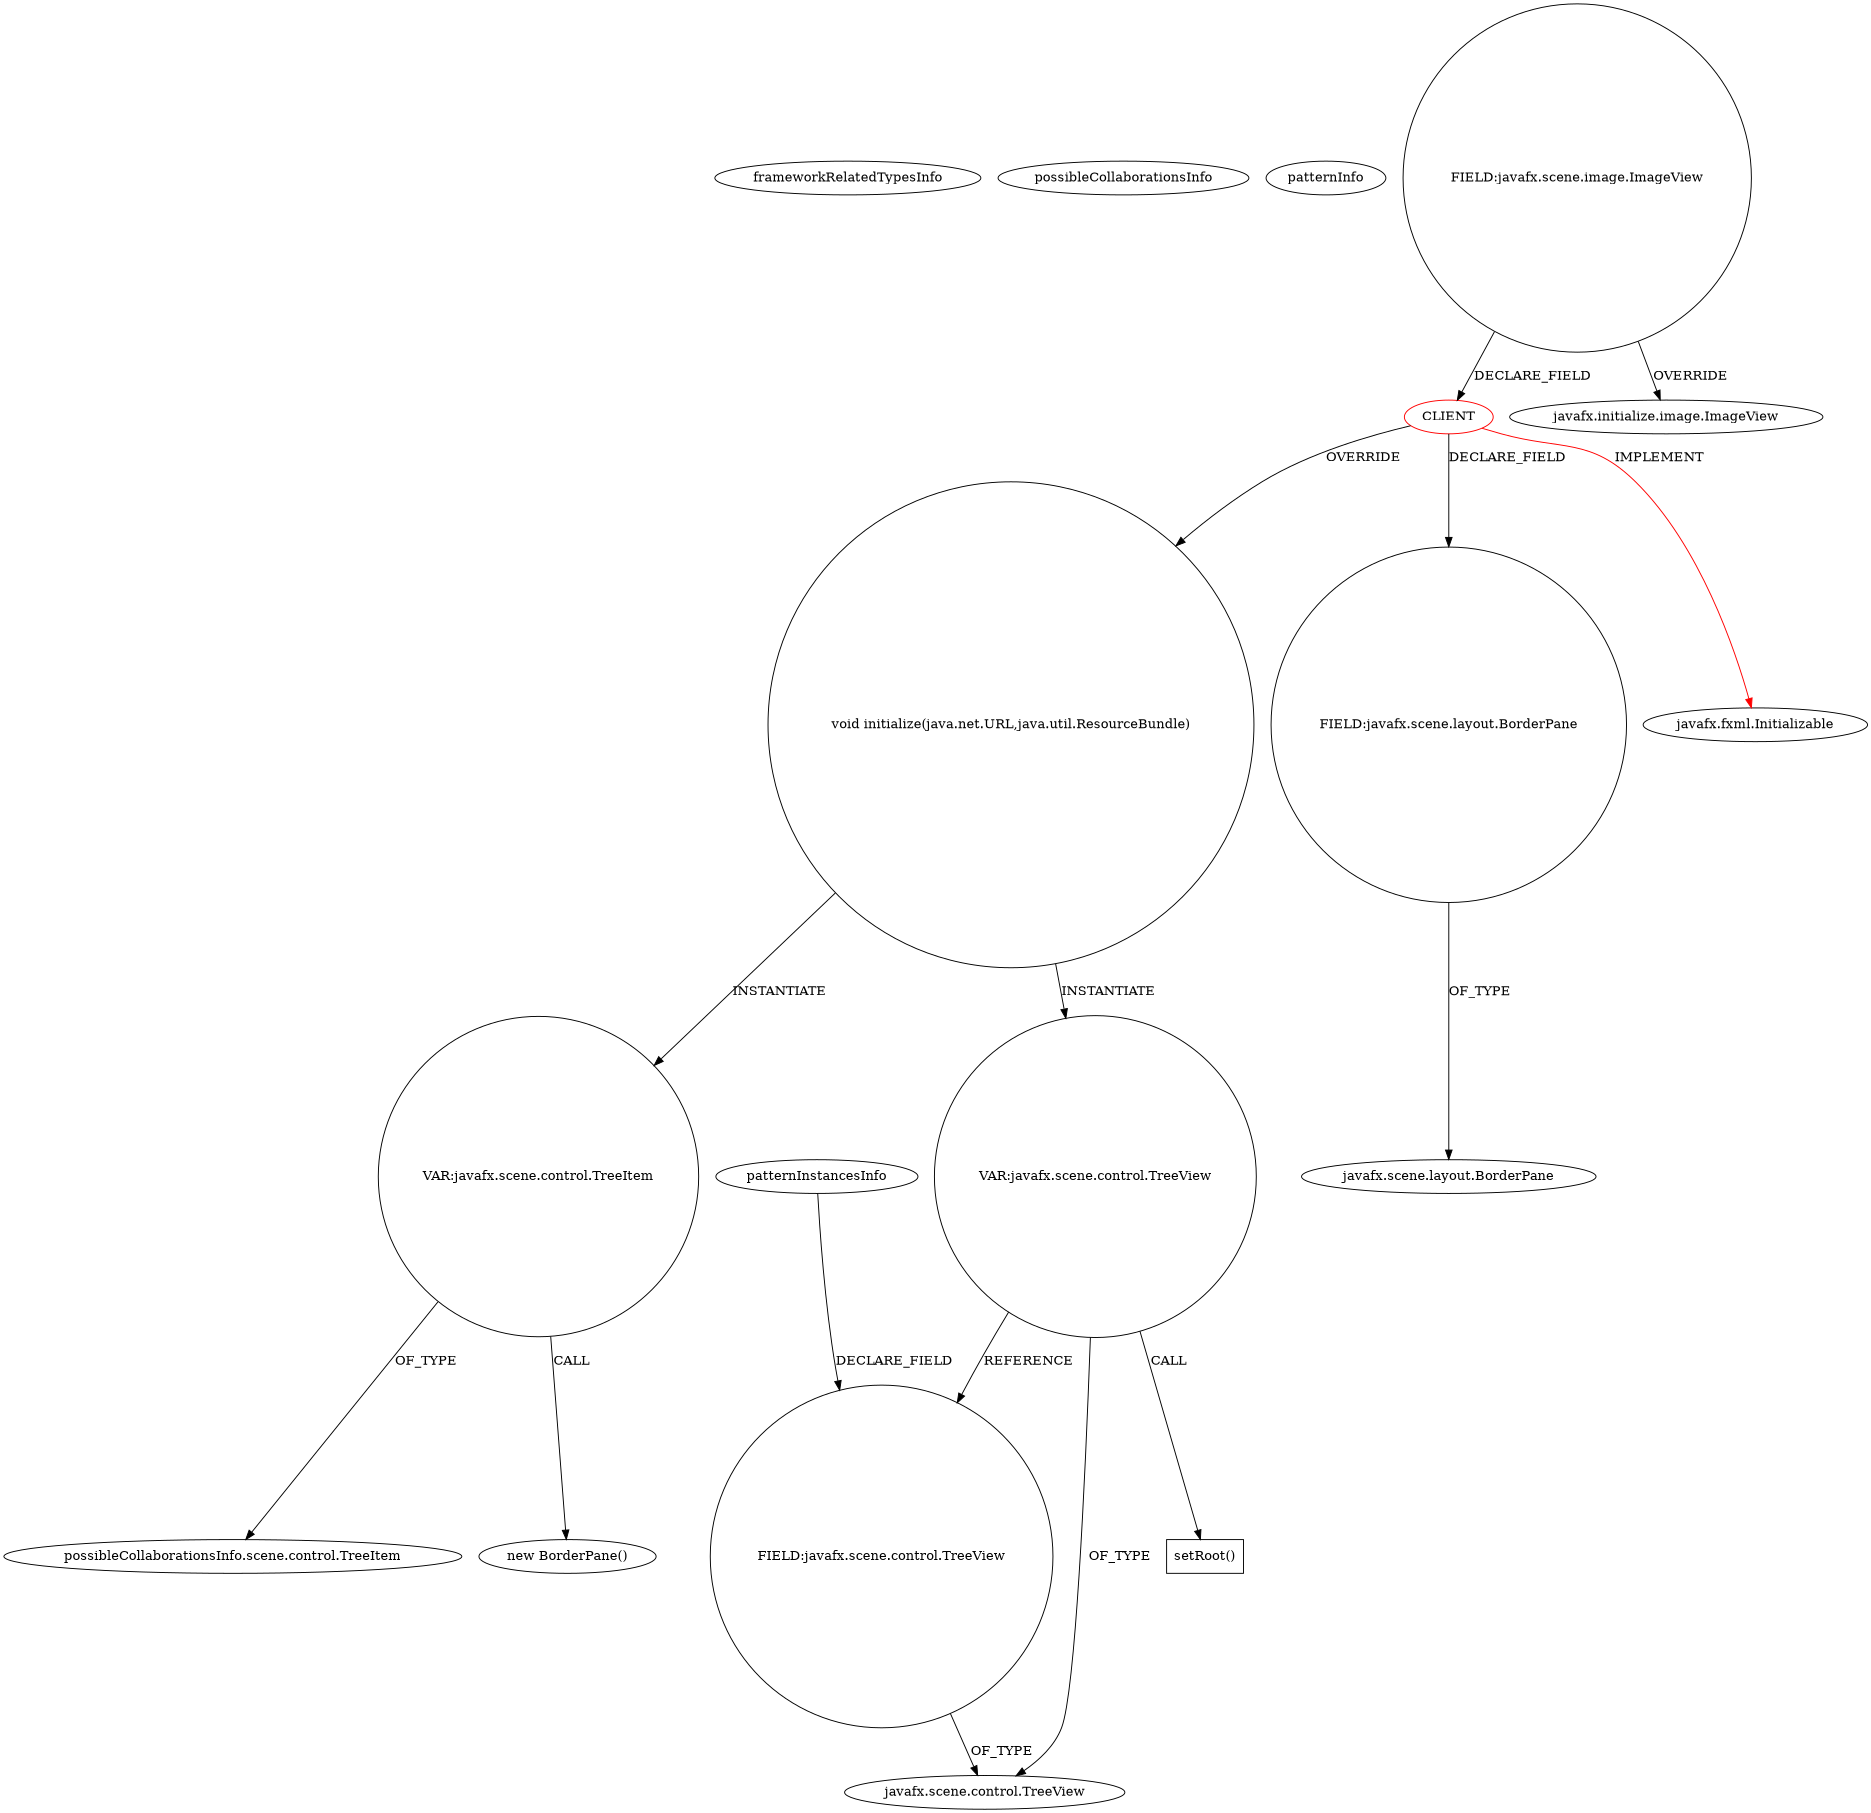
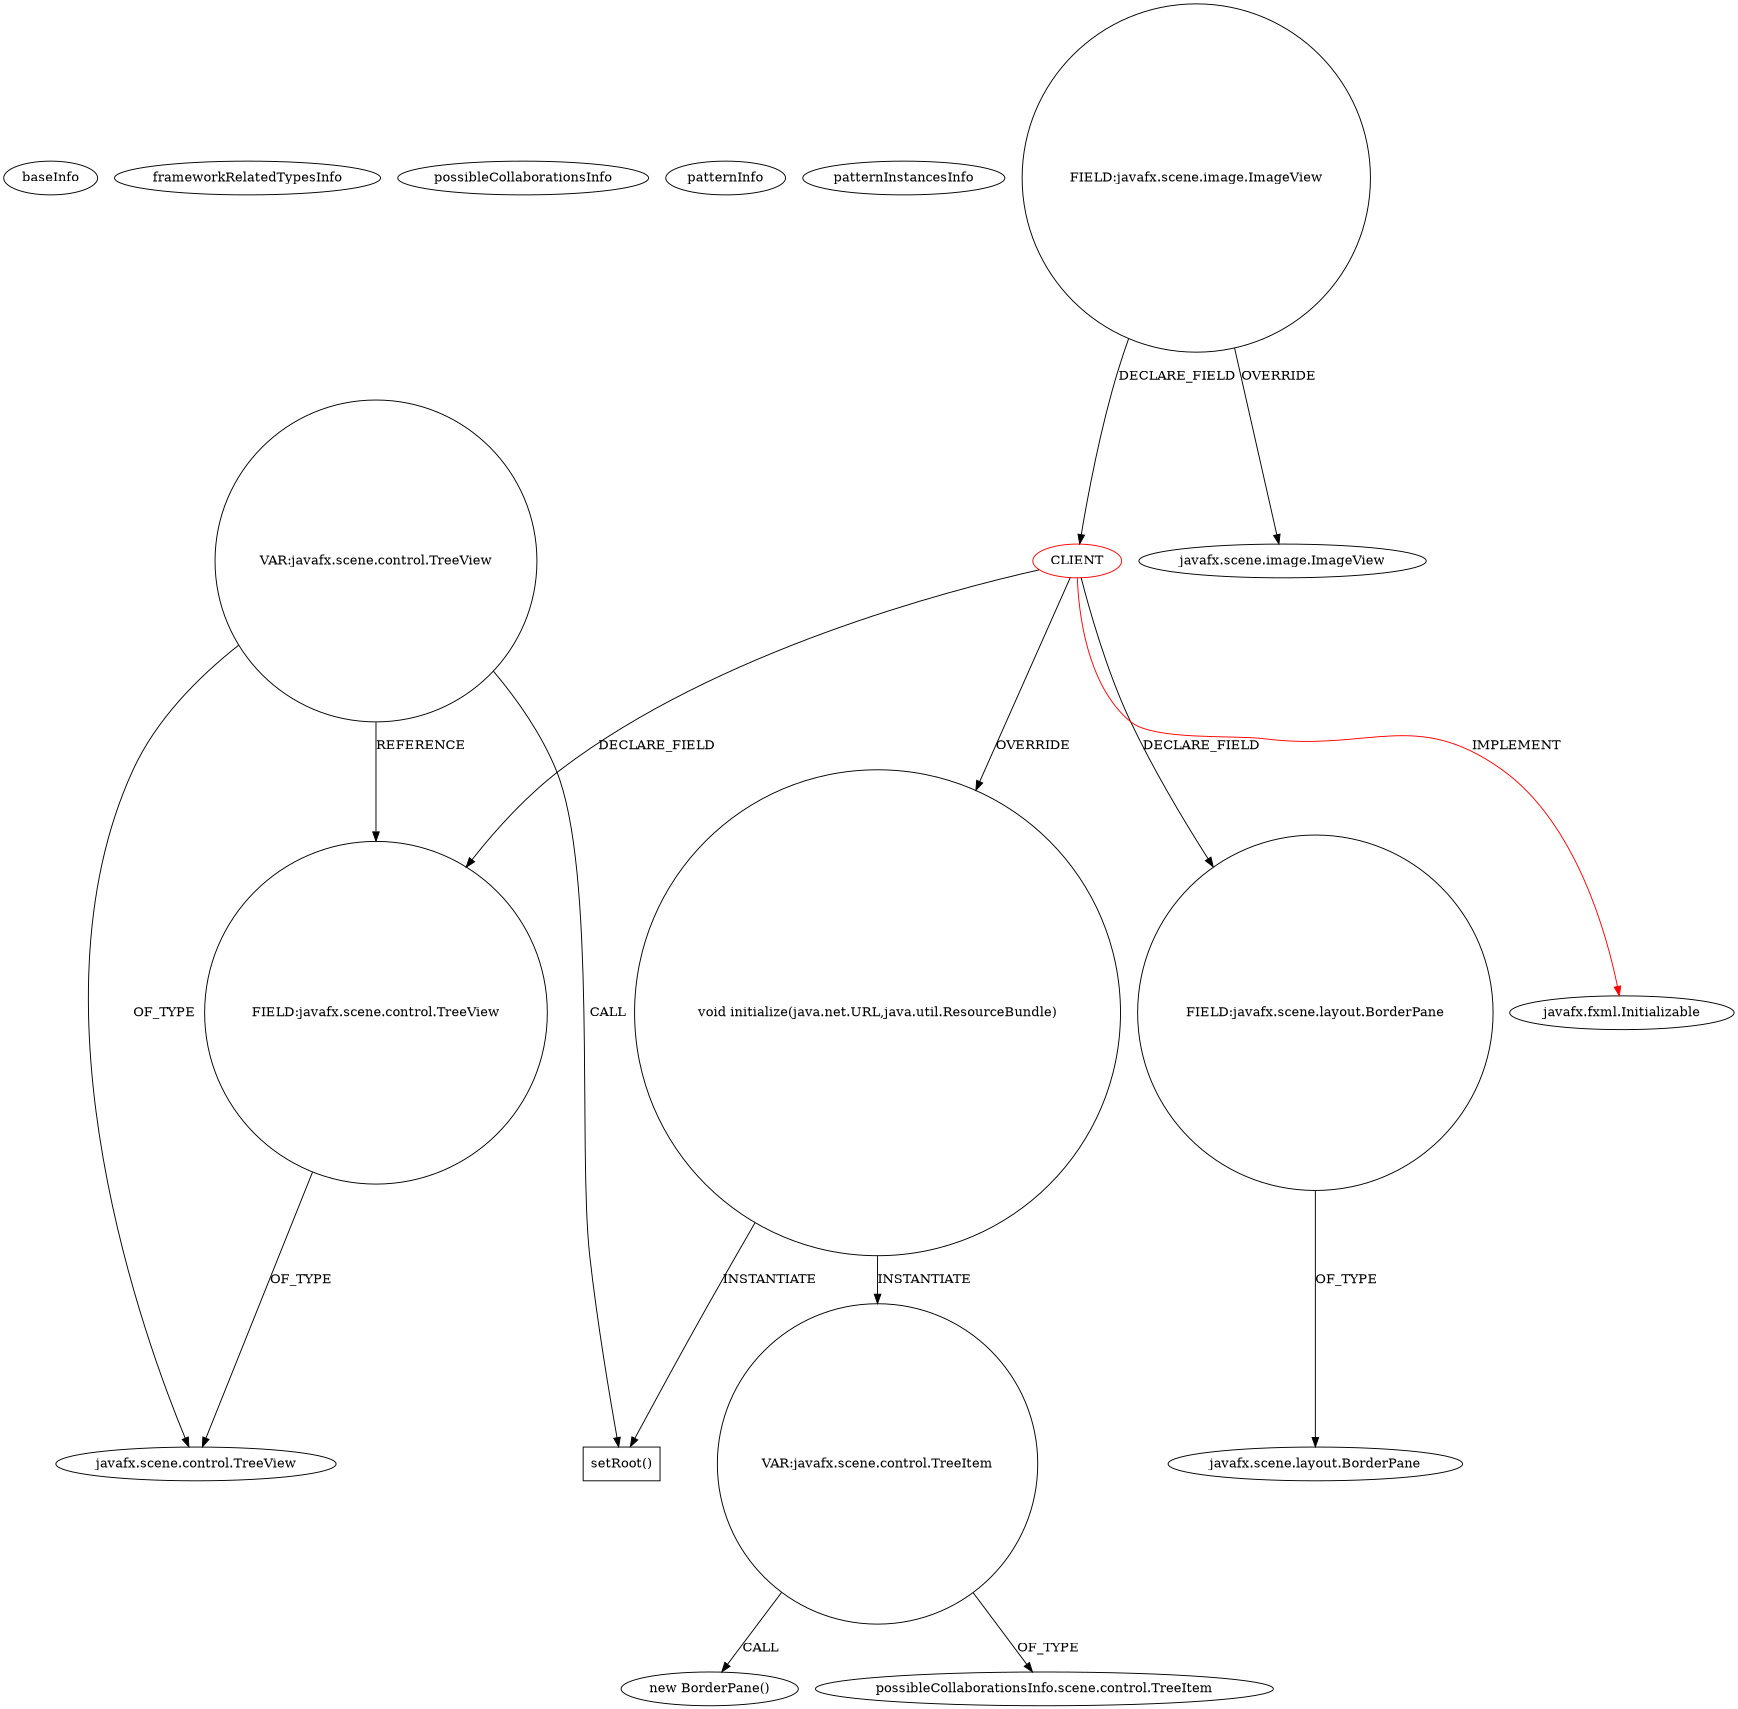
node "baseInfo": added
node "javafx.initialize.image.ImageView": label "javafx.initialize.image.ImageView" -> "javafx.scene.image.ImageView"
edge "void initialize(java.net.URL,java.util.ResourceBundle)" -> "VAR:javafx.scene.control.TreeView": now "void initialize(java.net.URL,java.util.ResourceBundle)" -> "setRoot()"
edge "patternInstancesInfo" -> "FIELD:javafx.scene.control.TreeView": now "CLIENT" -> "FIELD:javafx.scene.control.TreeView"
